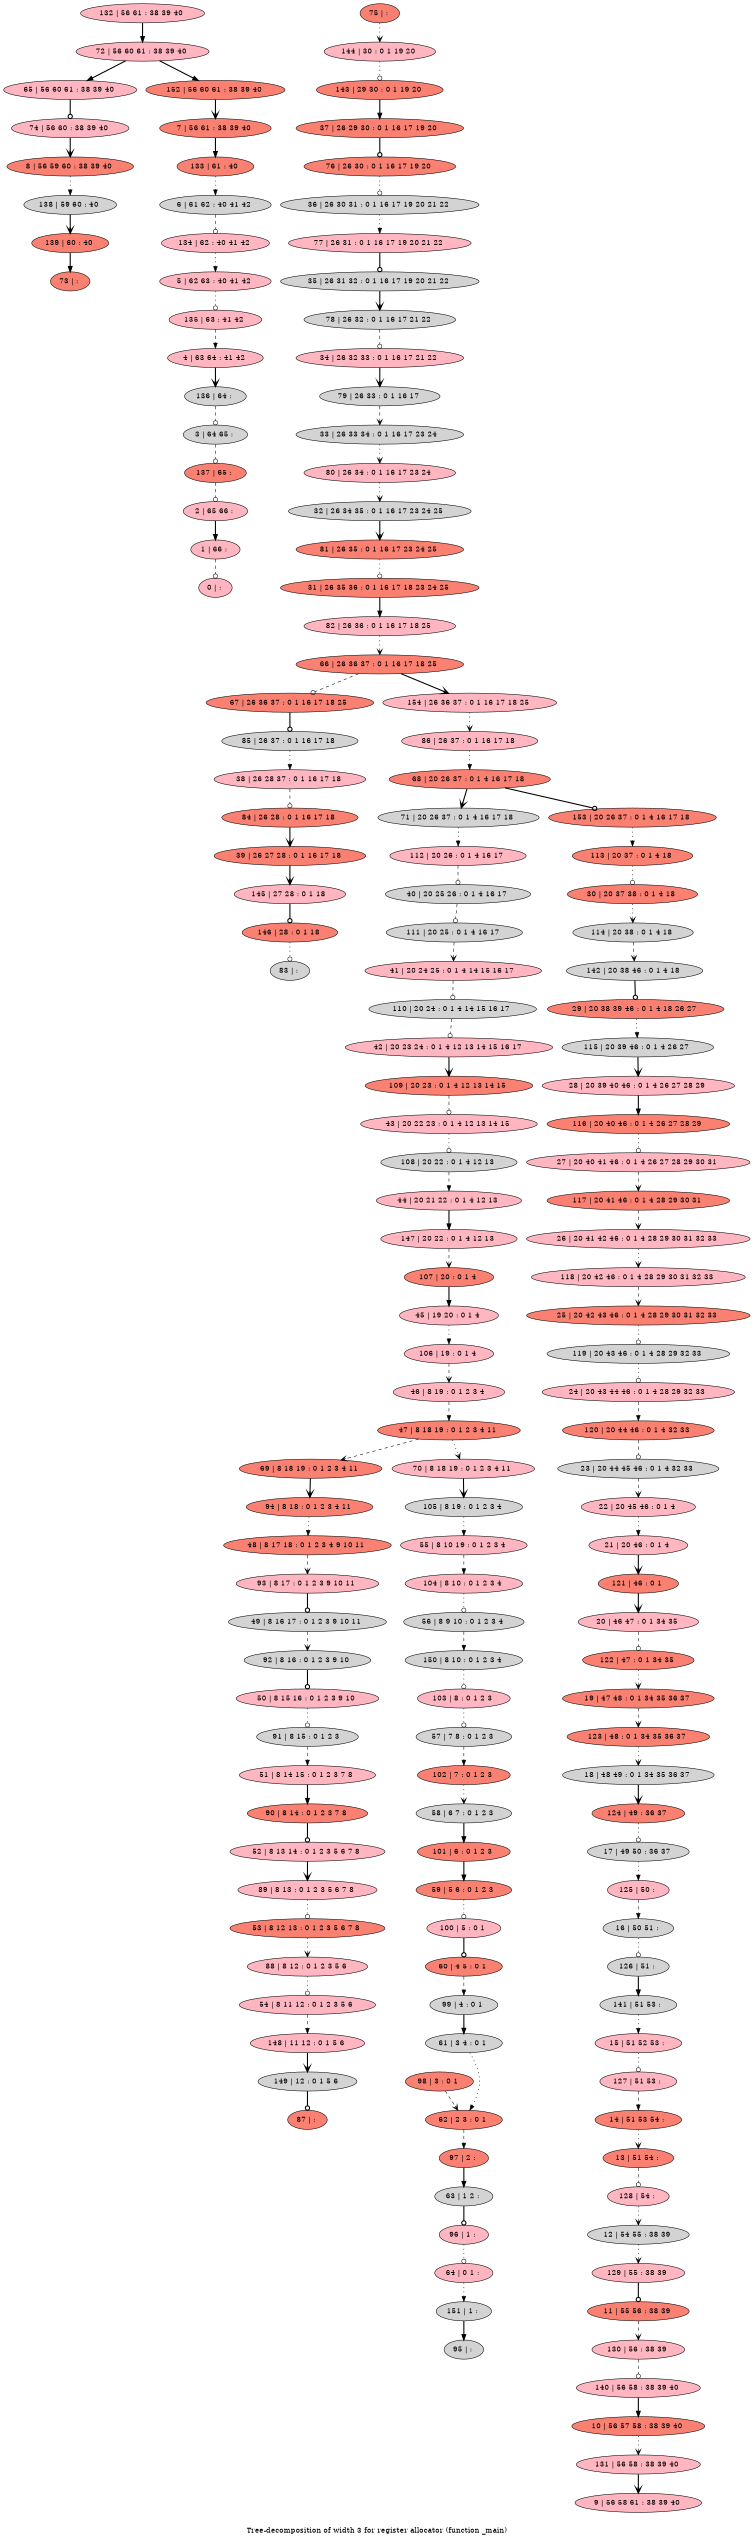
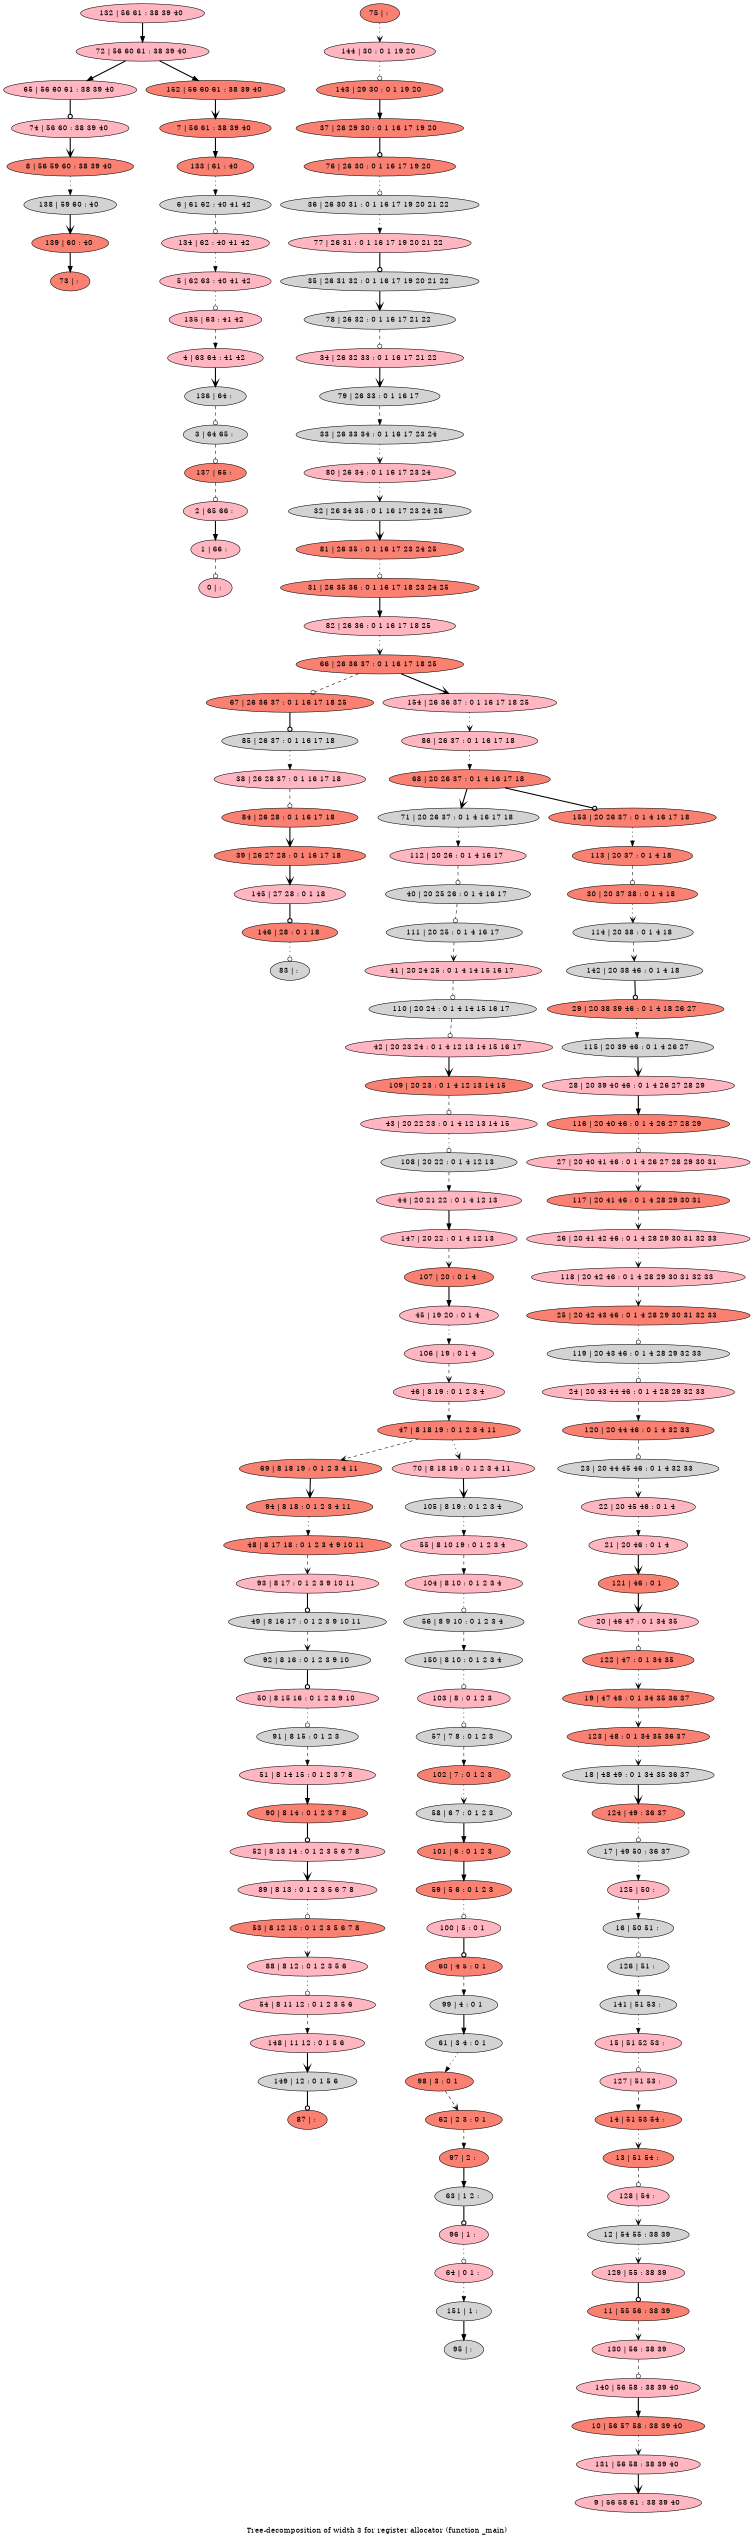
edge "79 | 26 33 : 0 1 16 17" -> "33 | 26 33 34 : 0 1 16 17 23 24": arrowhead vee -> normal
edge "113 | 20 37 : 0 1 4 18" -> "30 | 20 37 38 : 0 1 4 18": style dotted -> dashed
edge "126 | 51 :" -> "141 | 51 53 :": style bold -> dotted
edge "61 | 3 4 : 0 1" -> "62 | 2 3 : 0 1": now "61 | 3 4 : 0 1" -> "98 | 3 : 0 1"
